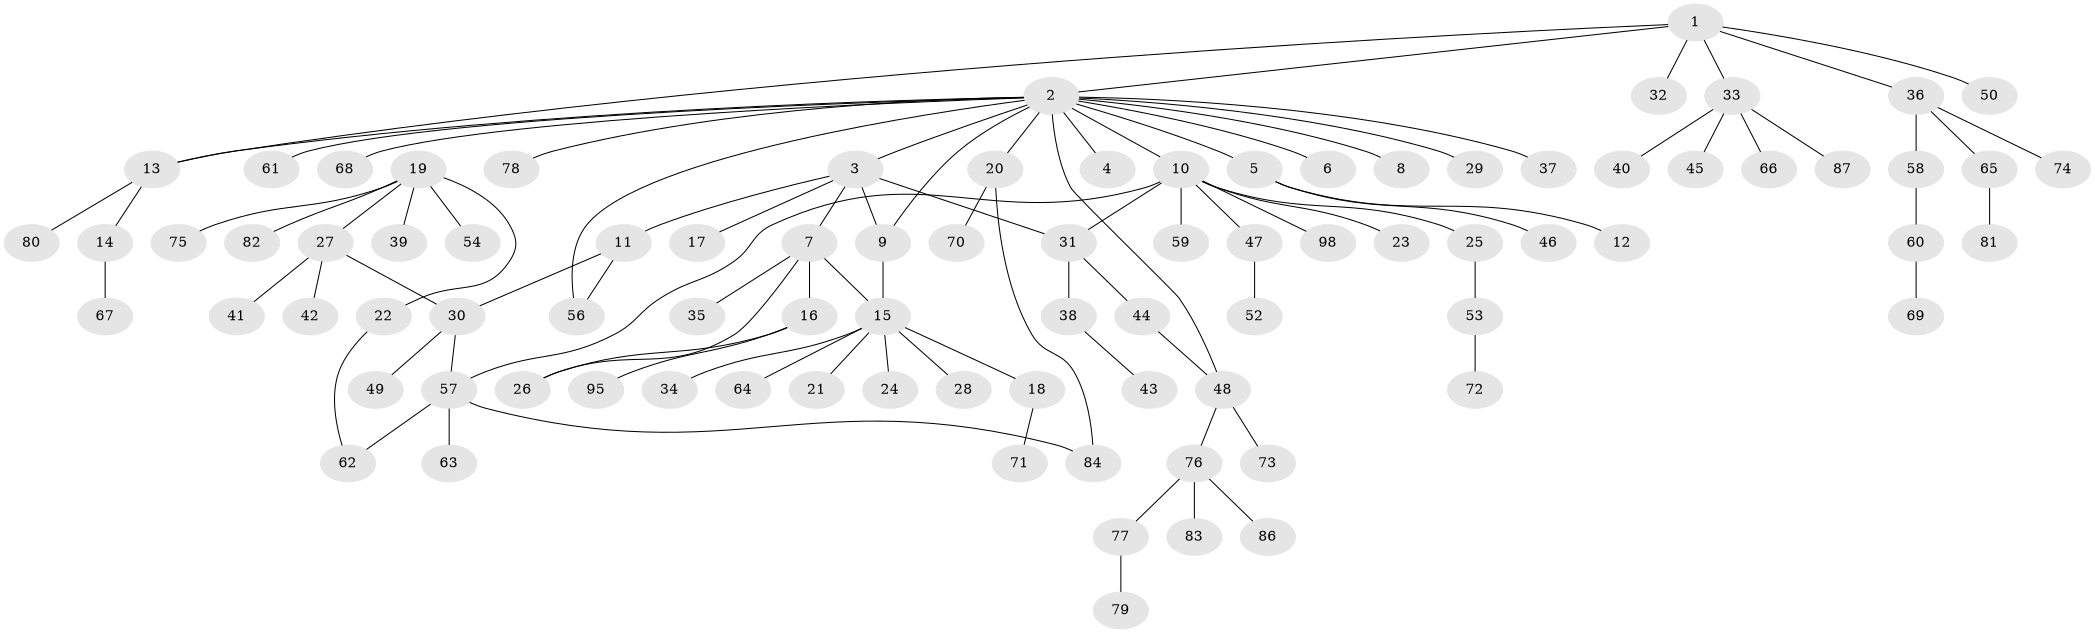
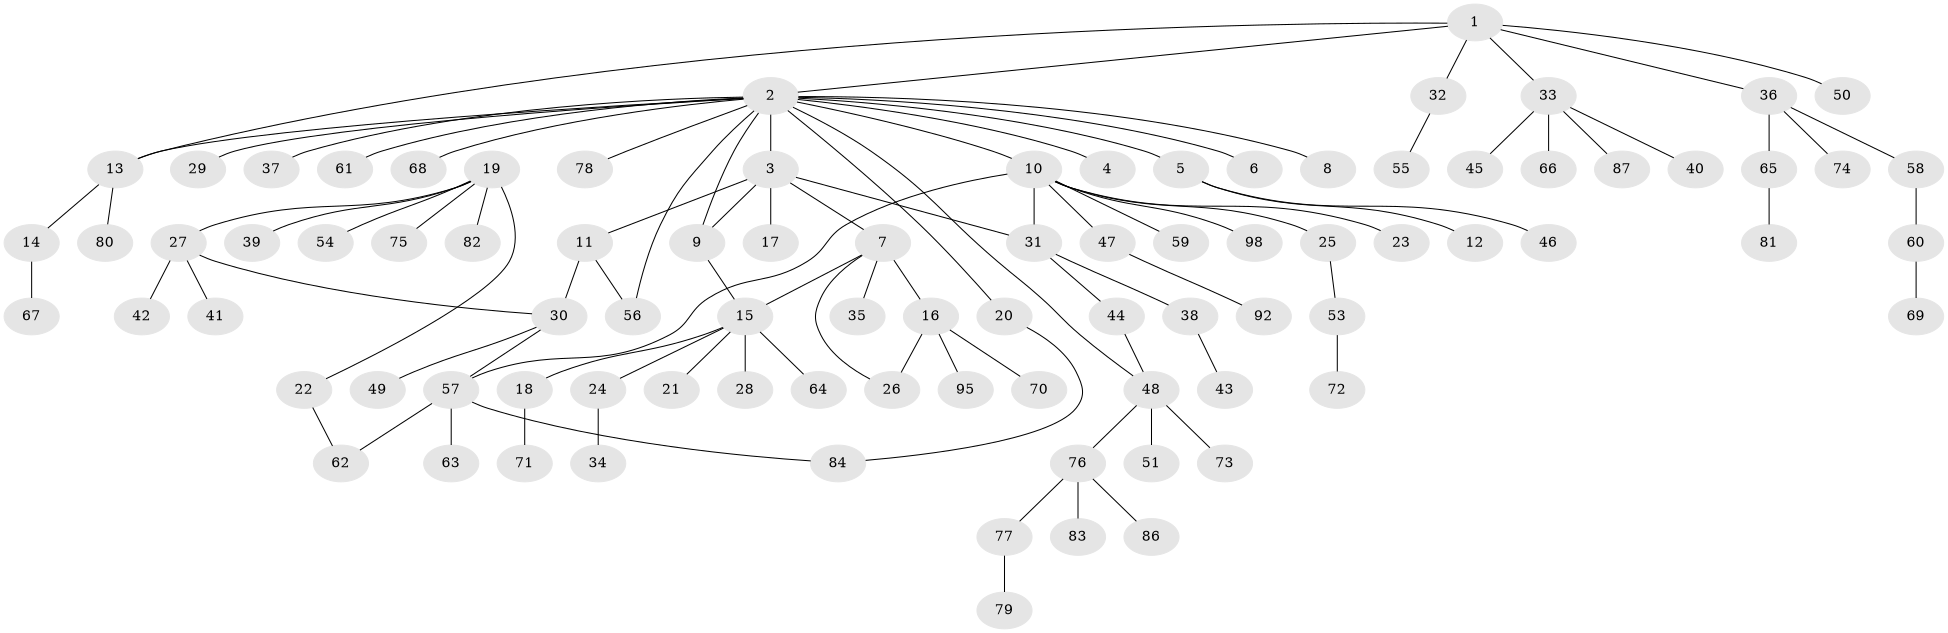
node "55": added
edge "20" -- "70": now "16" -- "70"
node "52": label "52" -> "92"
edge "15" -- "34": now "24" -- "34"
node "51": added
